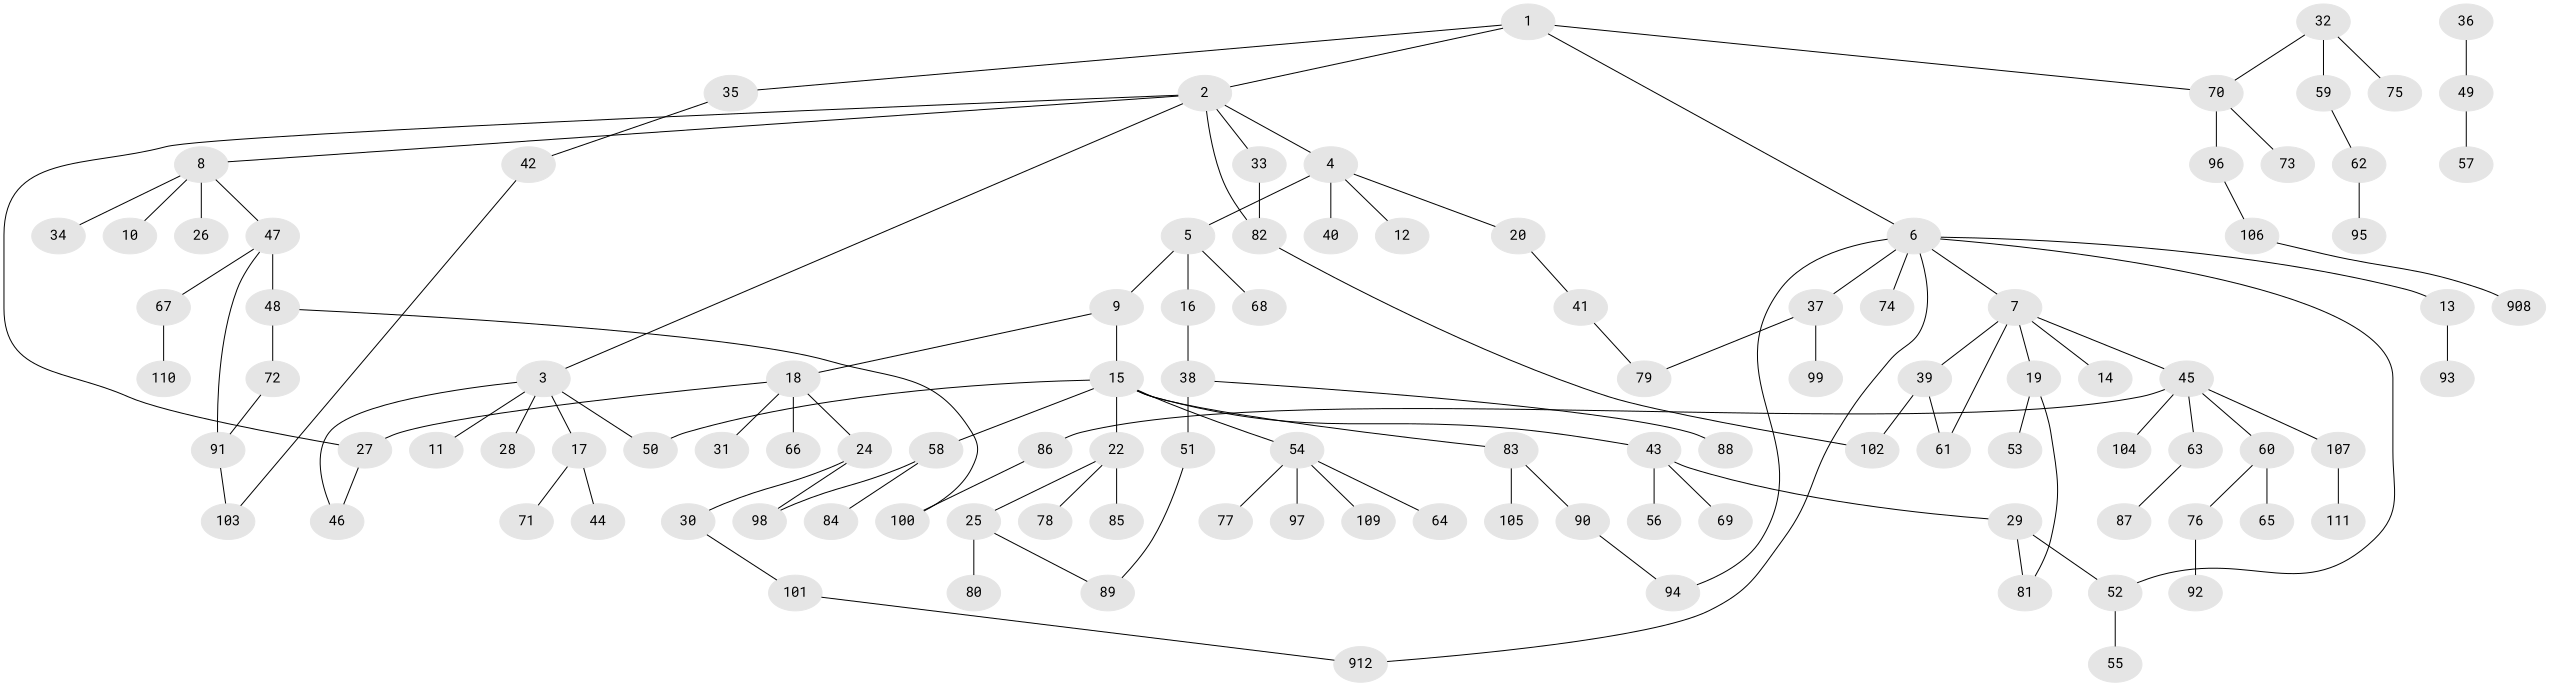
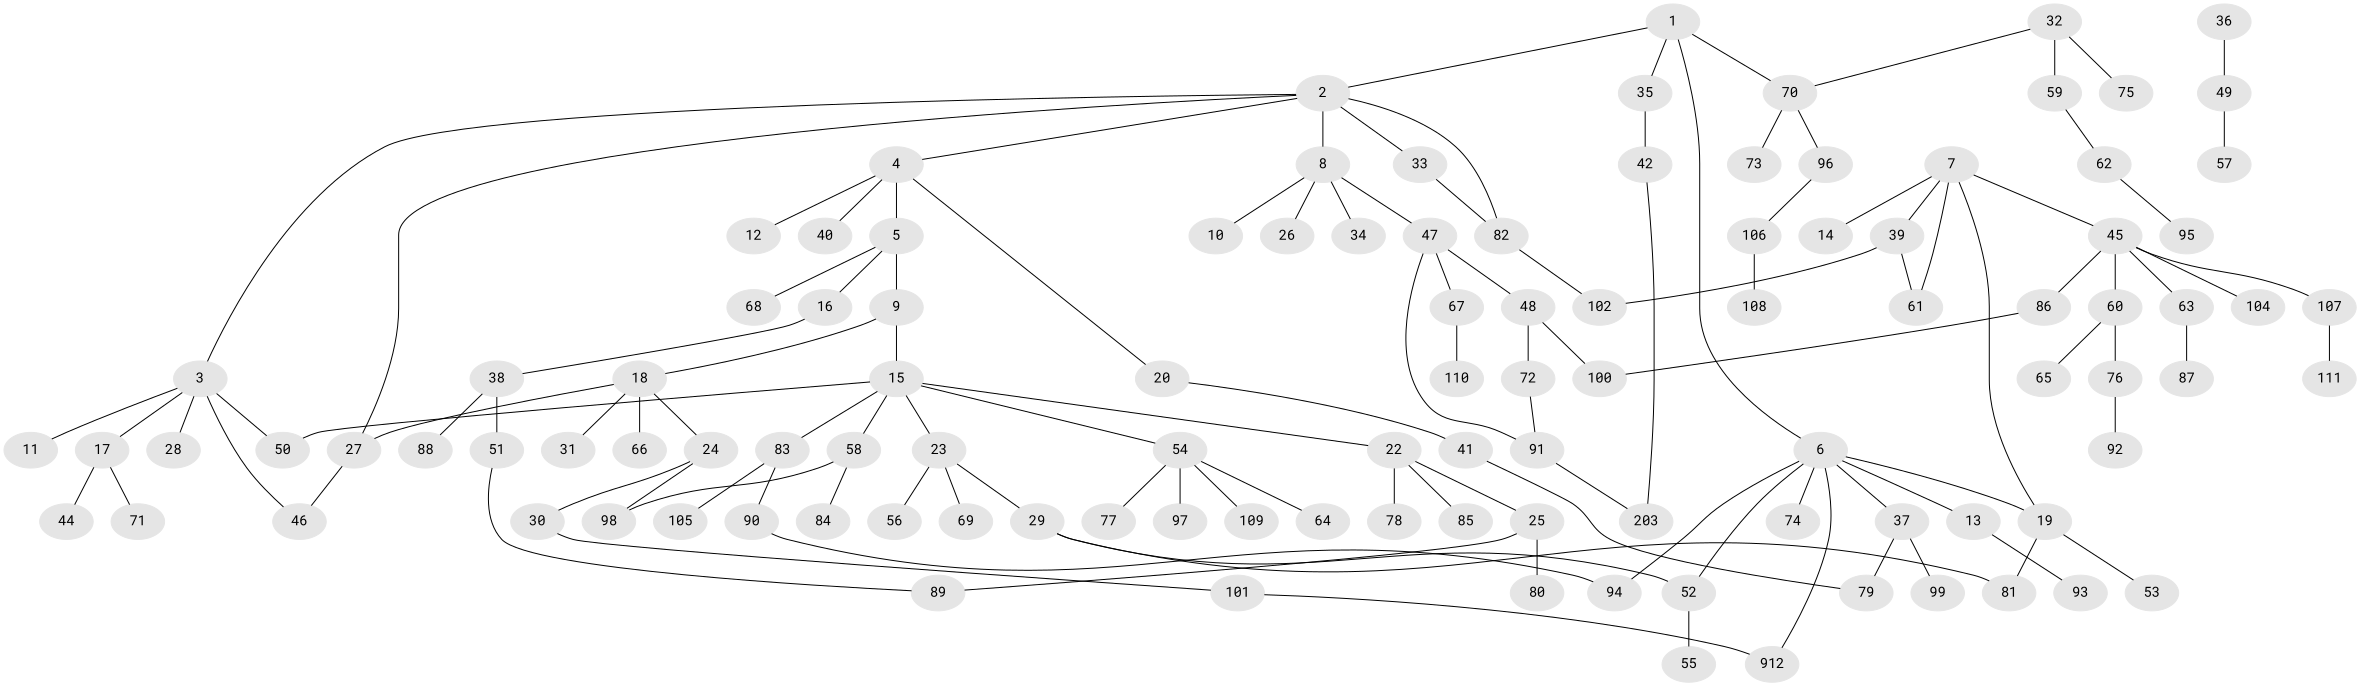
edge "6" -- "7": now "6" -- "19"
node "908": label "908" -> "108"
node "43": label "43" -> "23"
node "103": label "103" -> "203"
